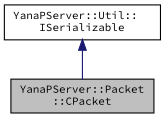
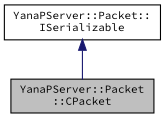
node "YanaPServer::Util:: ISerializable": label "YanaPServer::Util:: ISerializable" -> "YanaPServer::Packet:: ISerializable"
